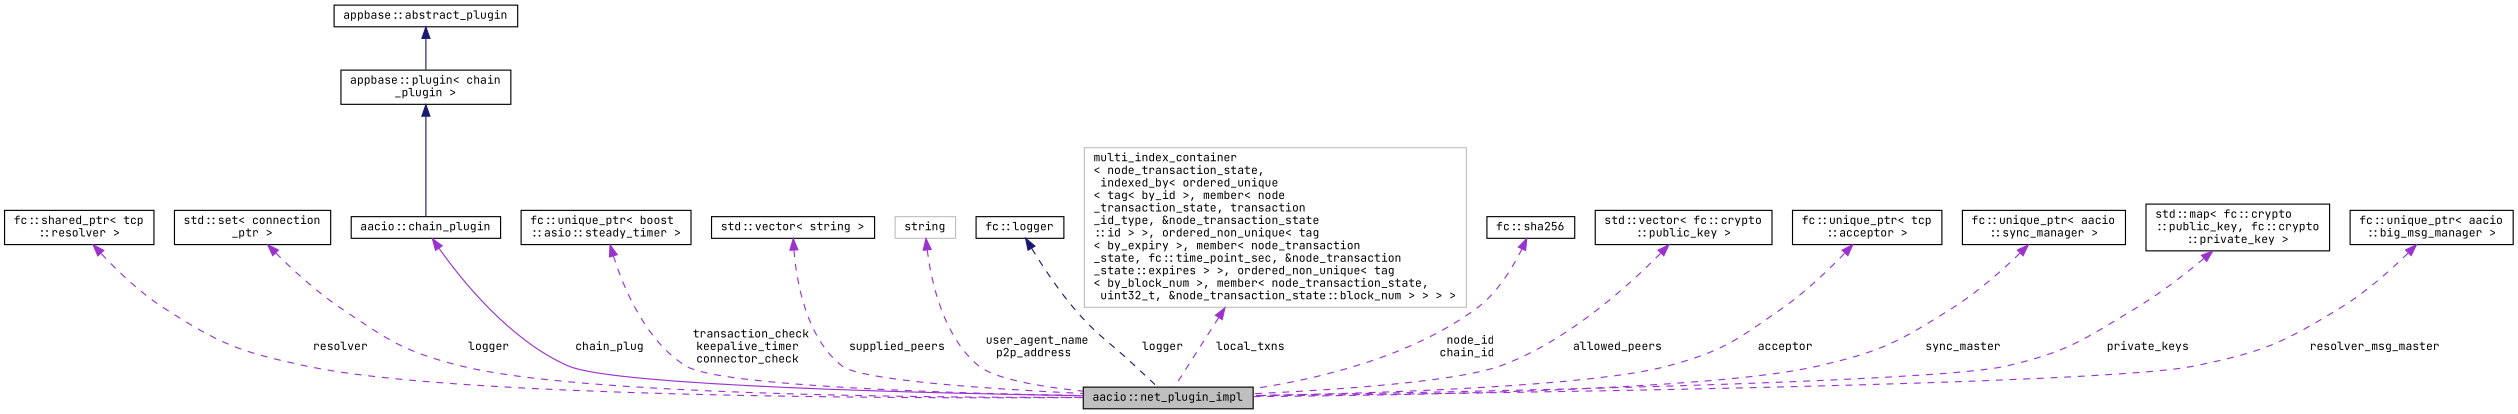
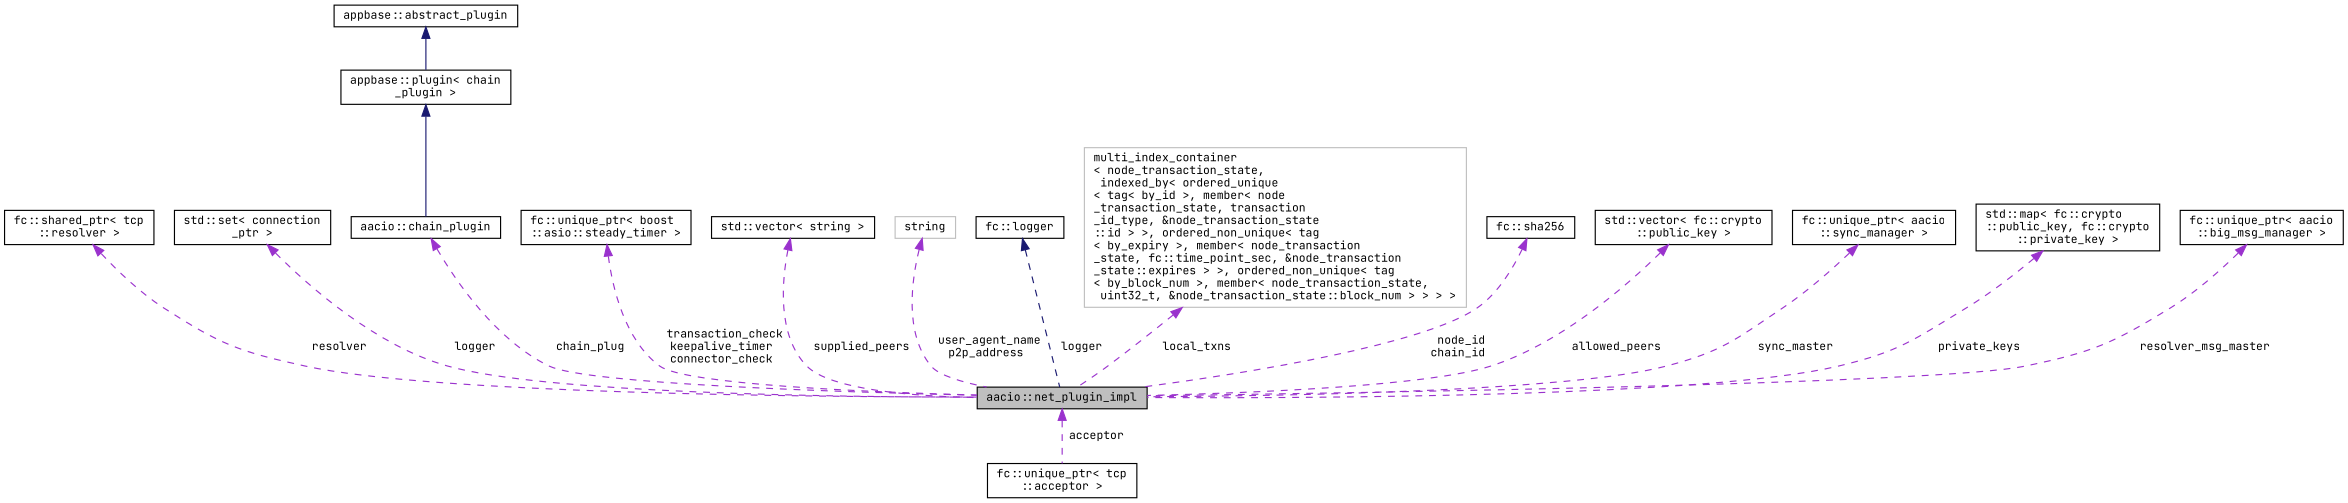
edge "aacio::net_plugin_impl" -> "fc::unique_ptr< tcp ::acceptor >": reversed
edge "aacio::net_plugin_impl" -> "aacio::chain_plugin": style solid -> dashed
